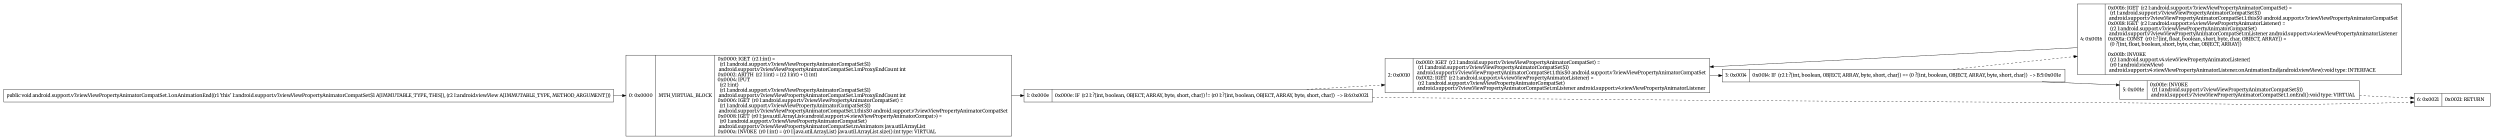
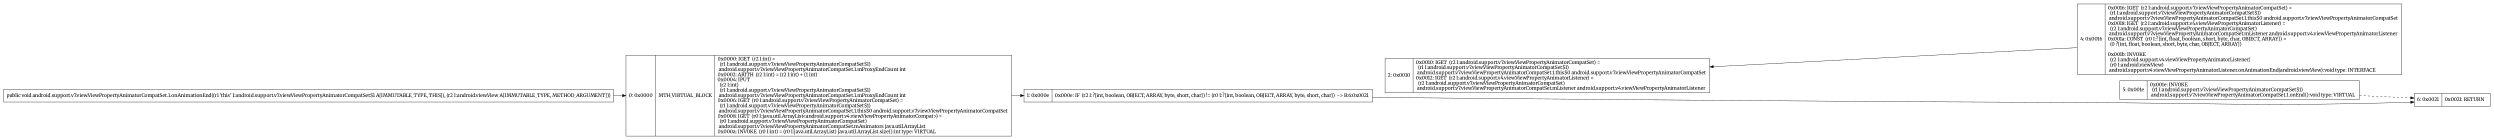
node "3: 0x0014": removed
edge "1: 0x000e" -> "2: 0x0010": removed
edge "1: 0x000e" -> "6: 0x0021": style dashed -> solid
